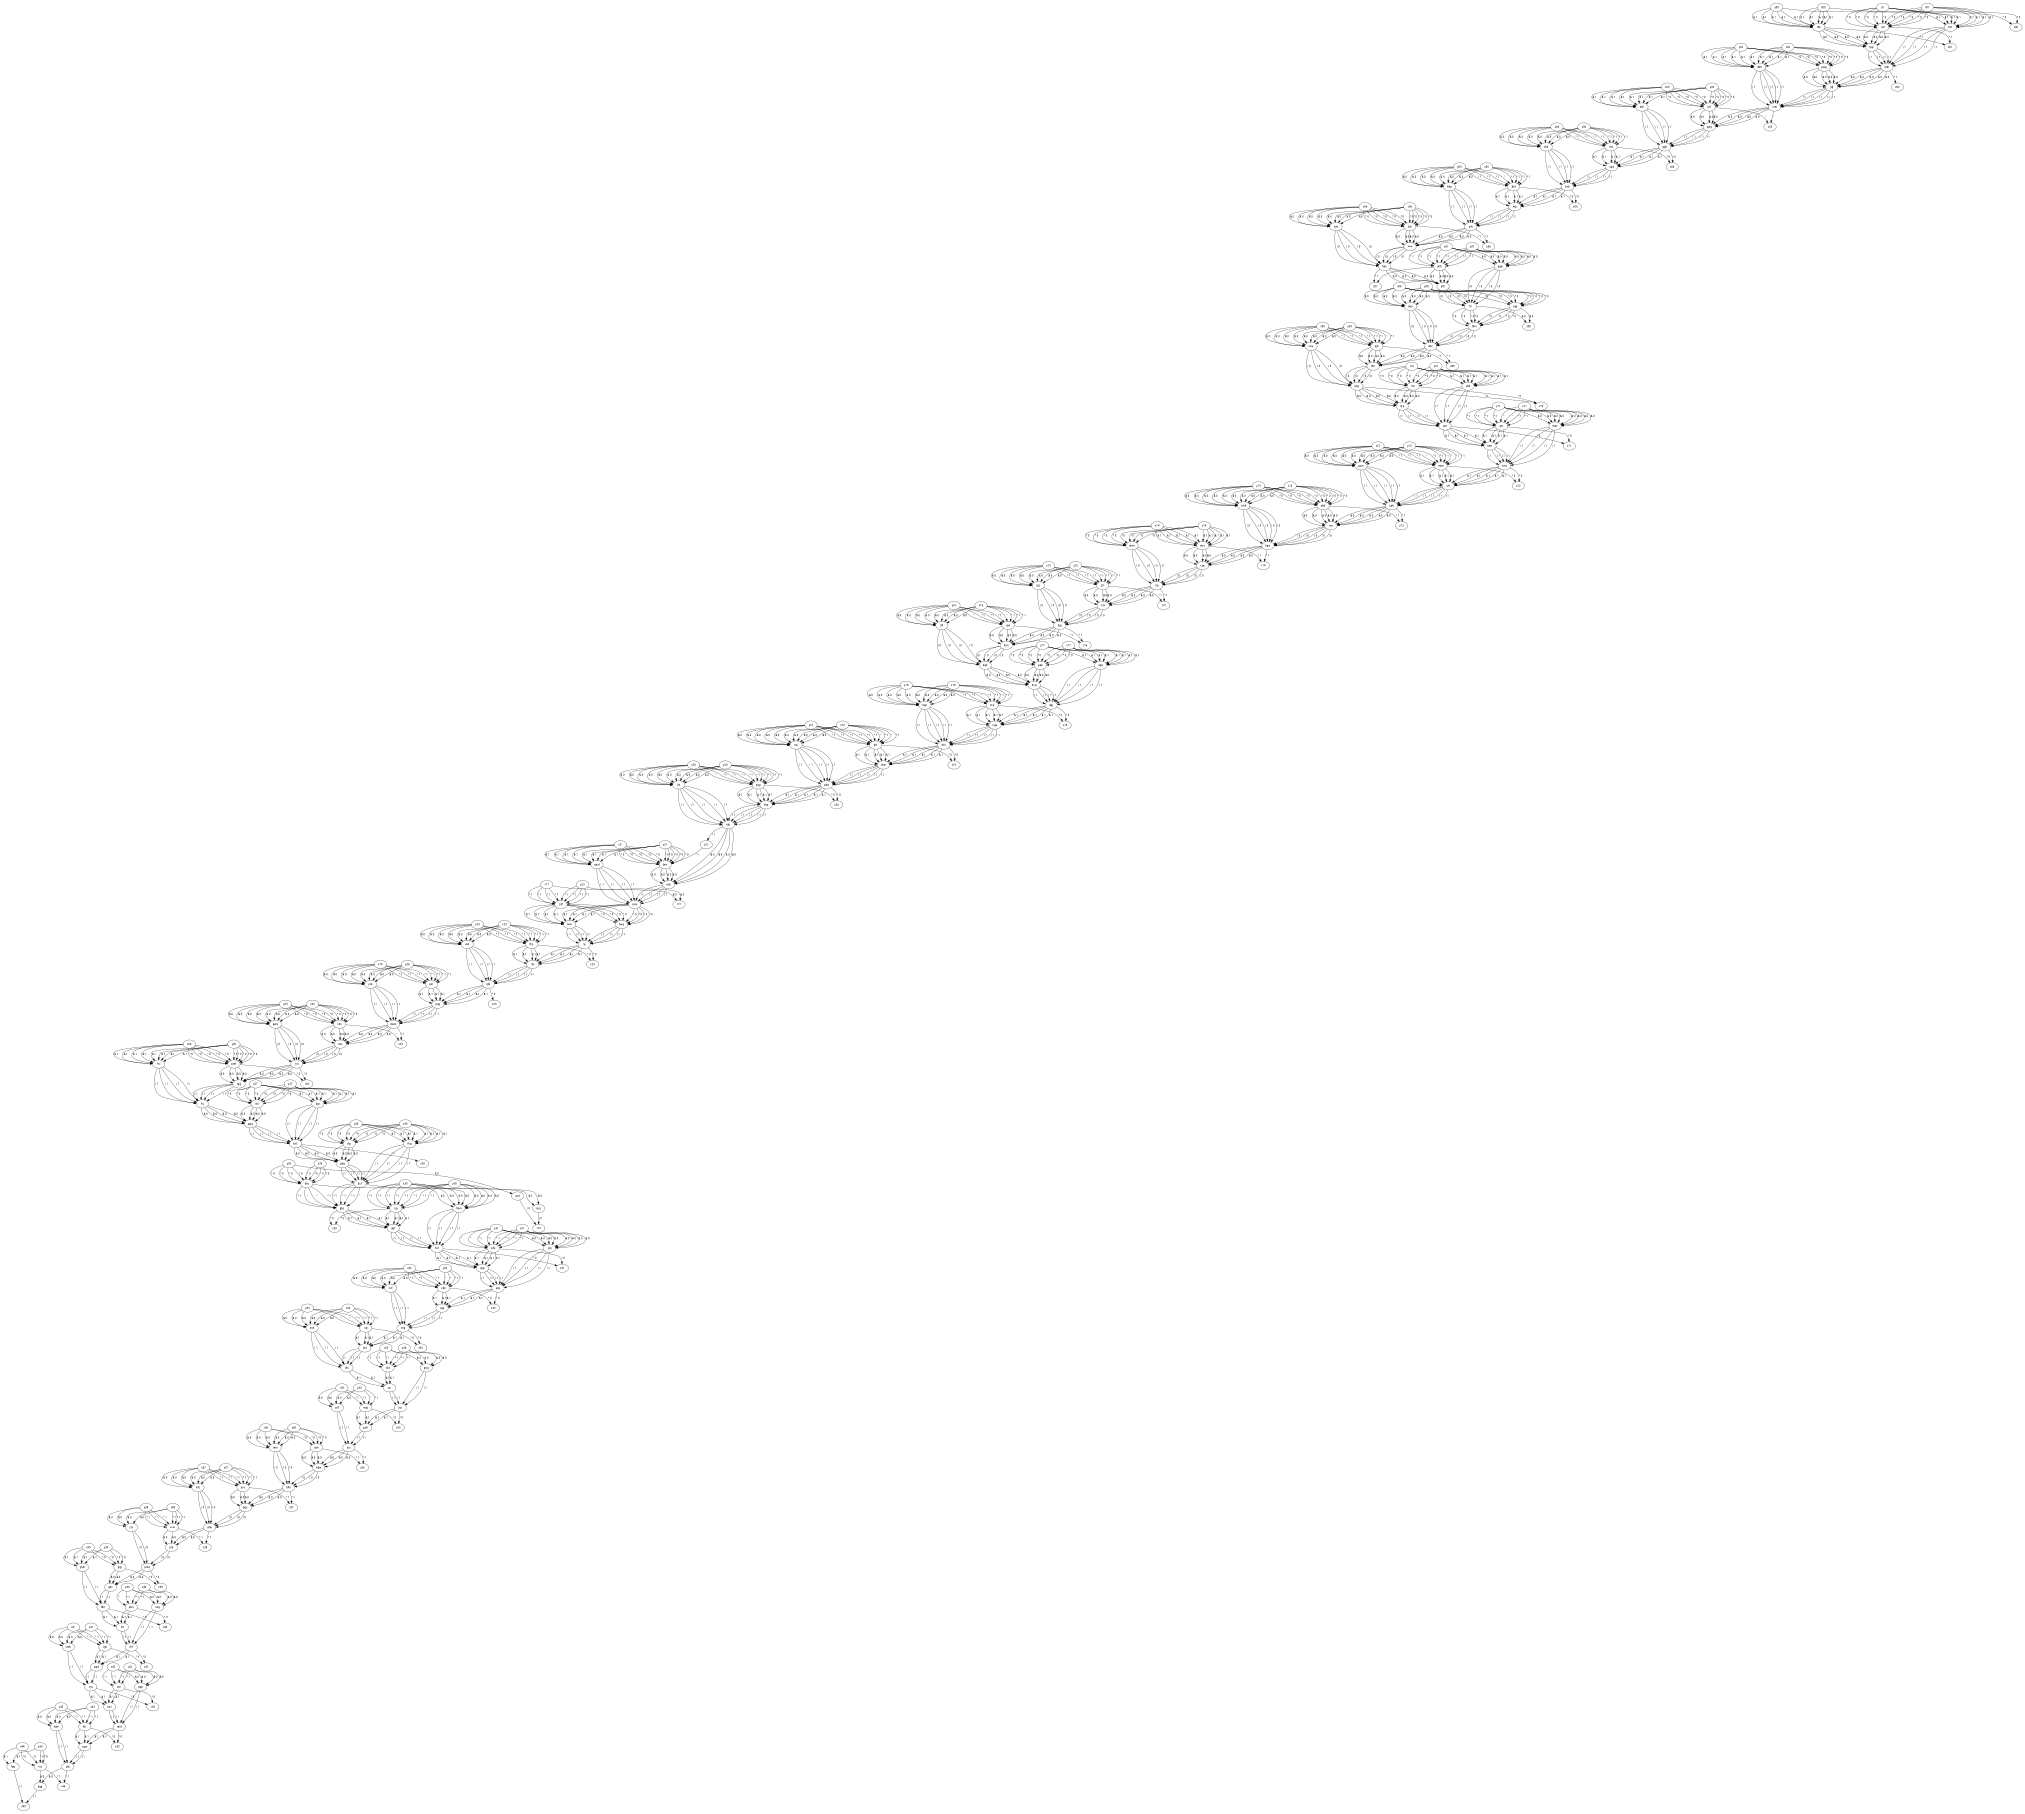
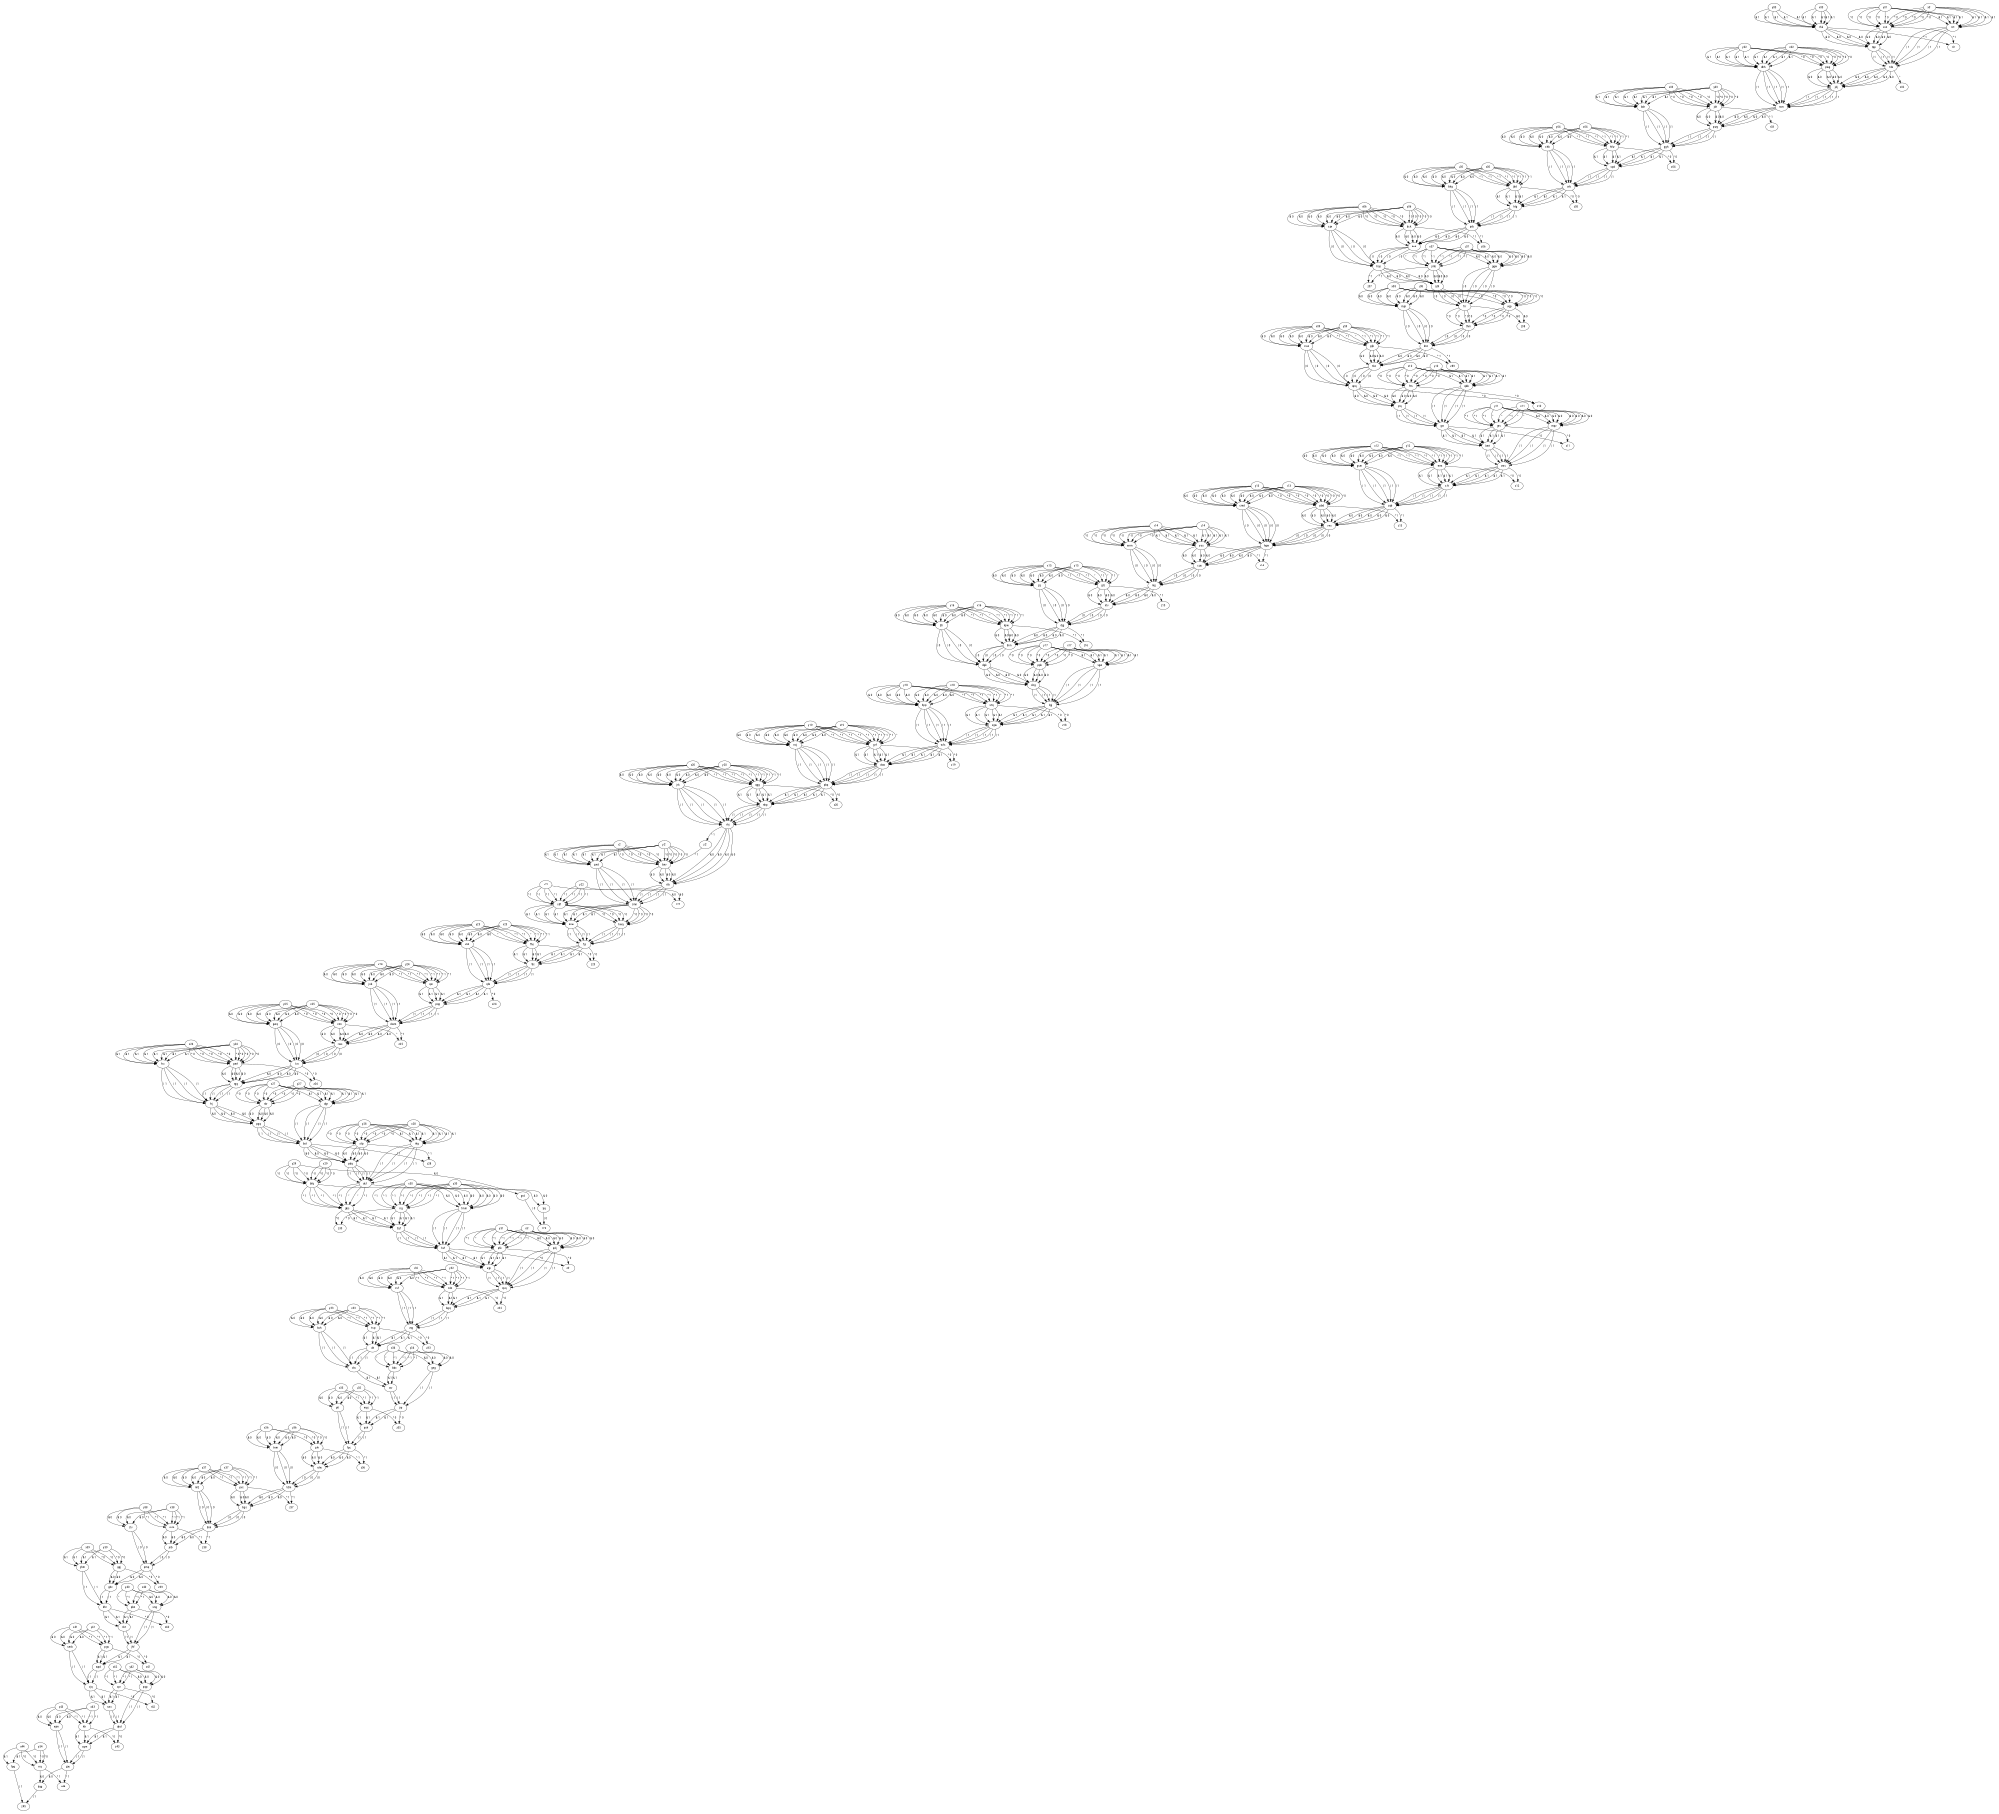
node "z00": removed
edge "rsm" -> "z03": removed, label "^ 1"
edge "mjj" -> "z15": removed, label "^ 1"
edge "stp" -> "z28": added, label "^ 1"
